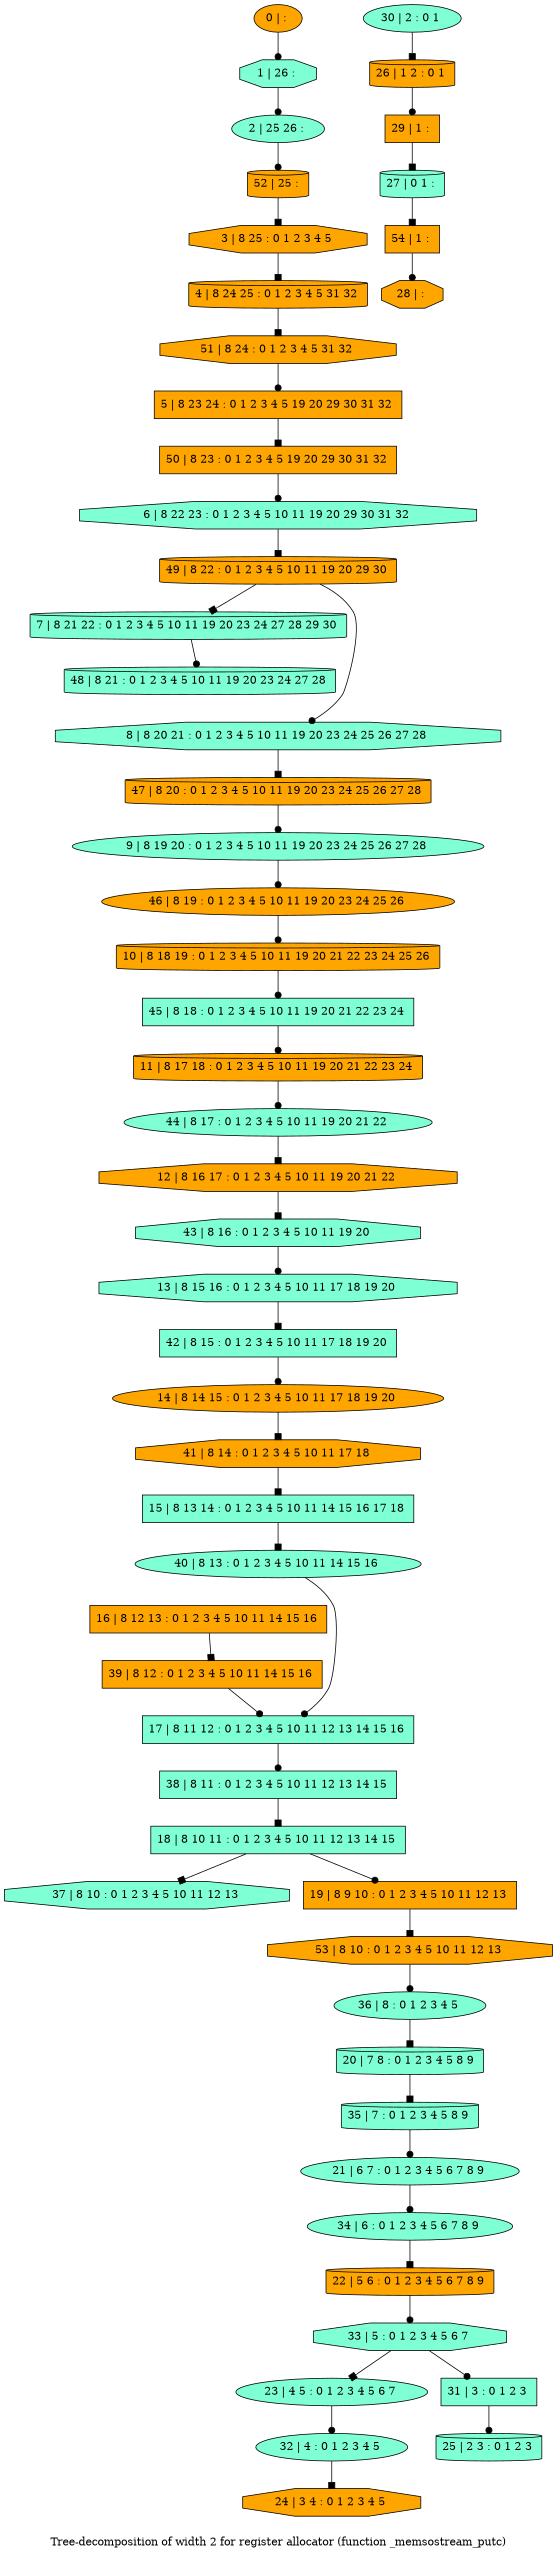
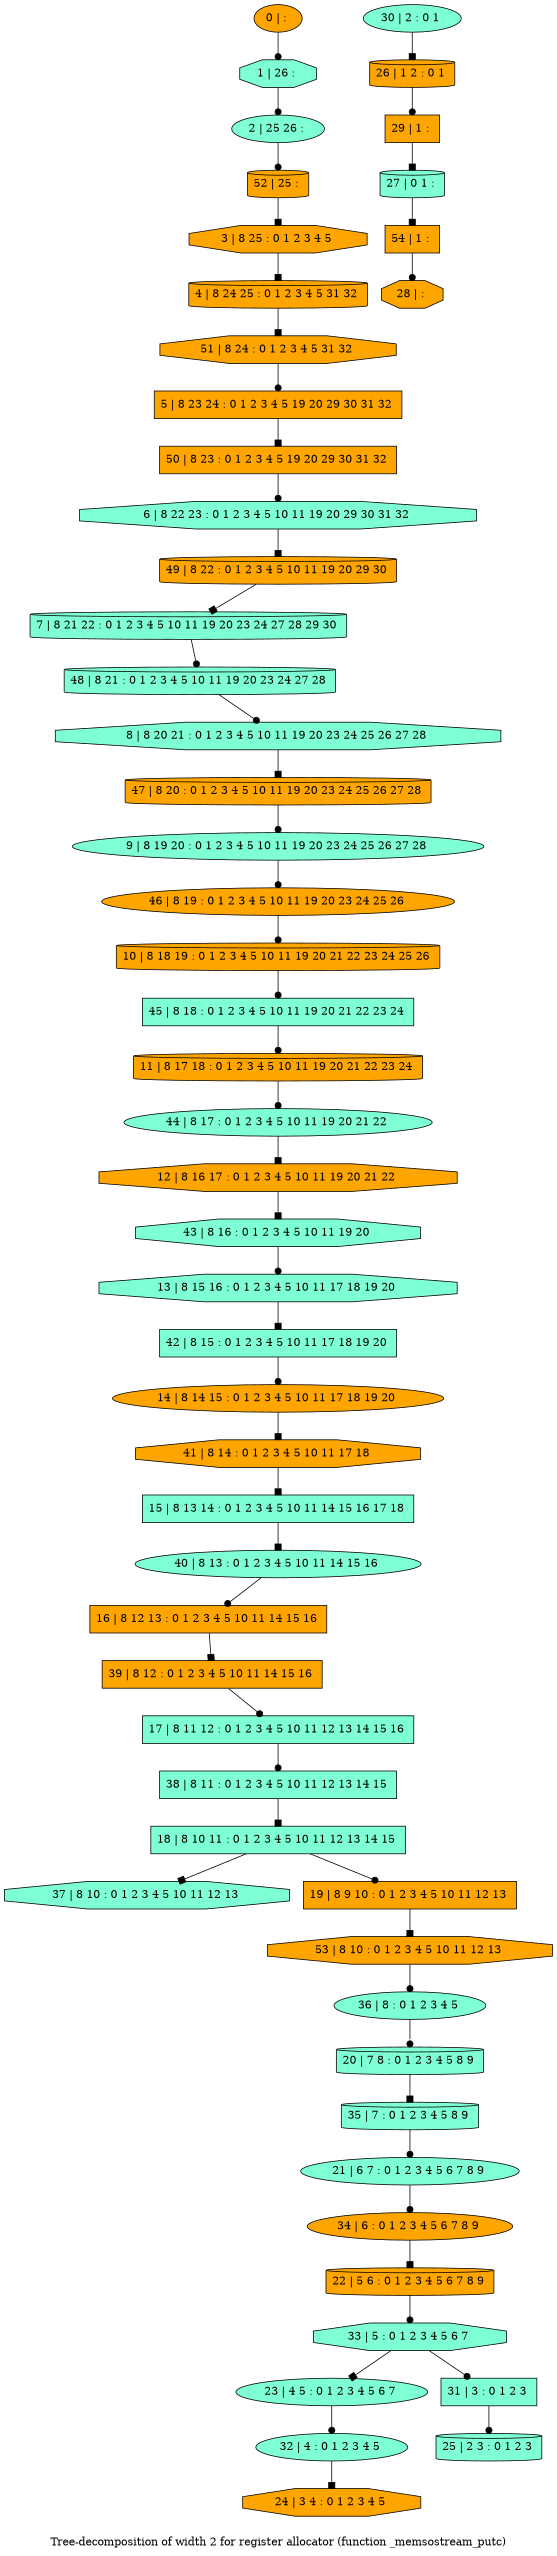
edge "49 | 8 22 : 0 1 2 3 4 5 10 11 19 20 29 30" -> "8 | 8 20 21 : 0 1 2 3 4 5 10 11 19 20 23 24 25 26 27 28": now "48 | 8 21 : 0 1 2 3 4 5 10 11 19 20 23 24 27 28" -> "8 | 8 20 21 : 0 1 2 3 4 5 10 11 19 20 23 24 25 26 27 28"
edge "40 | 8 13 : 0 1 2 3 4 5 10 11 14 15 16" -> "17 | 8 11 12 : 0 1 2 3 4 5 10 11 12 13 14 15 16": now "40 | 8 13 : 0 1 2 3 4 5 10 11 14 15 16" -> "16 | 8 12 13 : 0 1 2 3 4 5 10 11 14 15 16"
edge "36 | 8 : 0 1 2 3 4 5" -> "20 | 7 8 : 0 1 2 3 4 5 8 9": arrowhead box -> dot
node "34 | 6 : 0 1 2 3 4 5 6 7 8 9": fillcolor aquamarine -> orange
